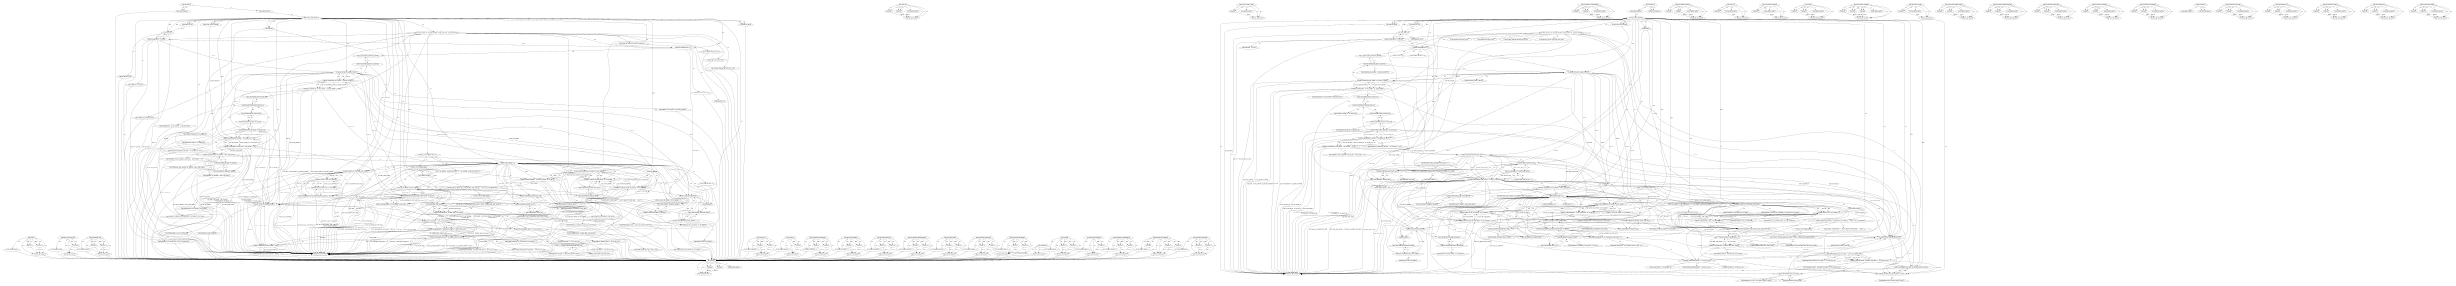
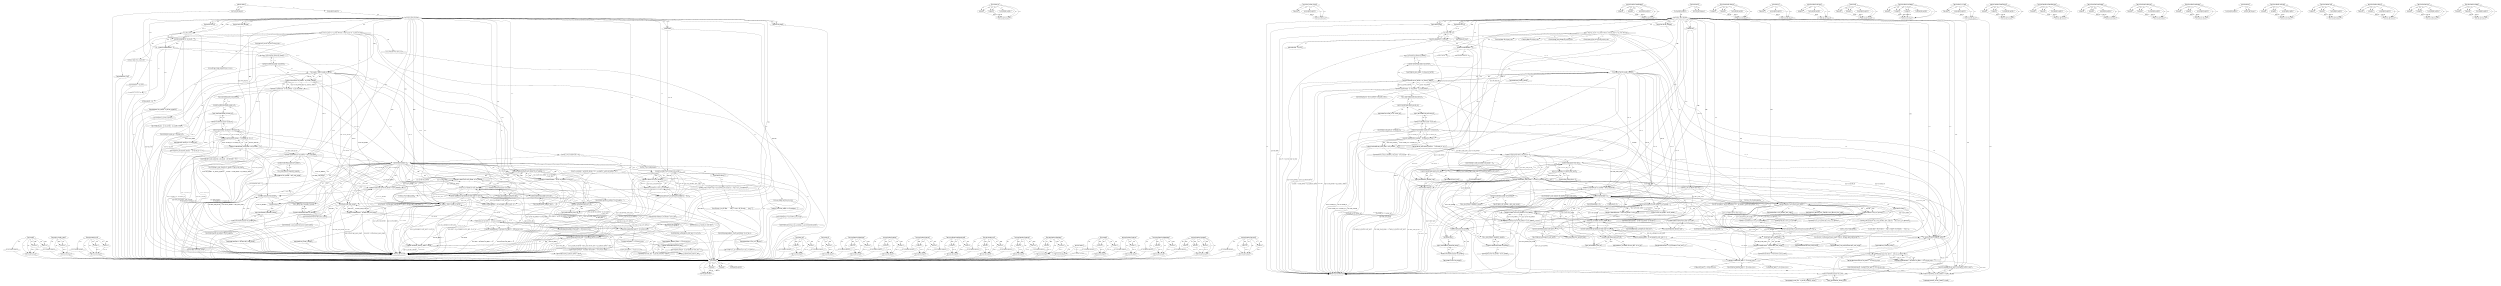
node "<(LOCAL,u64 dividend: u64)<SUB>12</SUB>>": added
